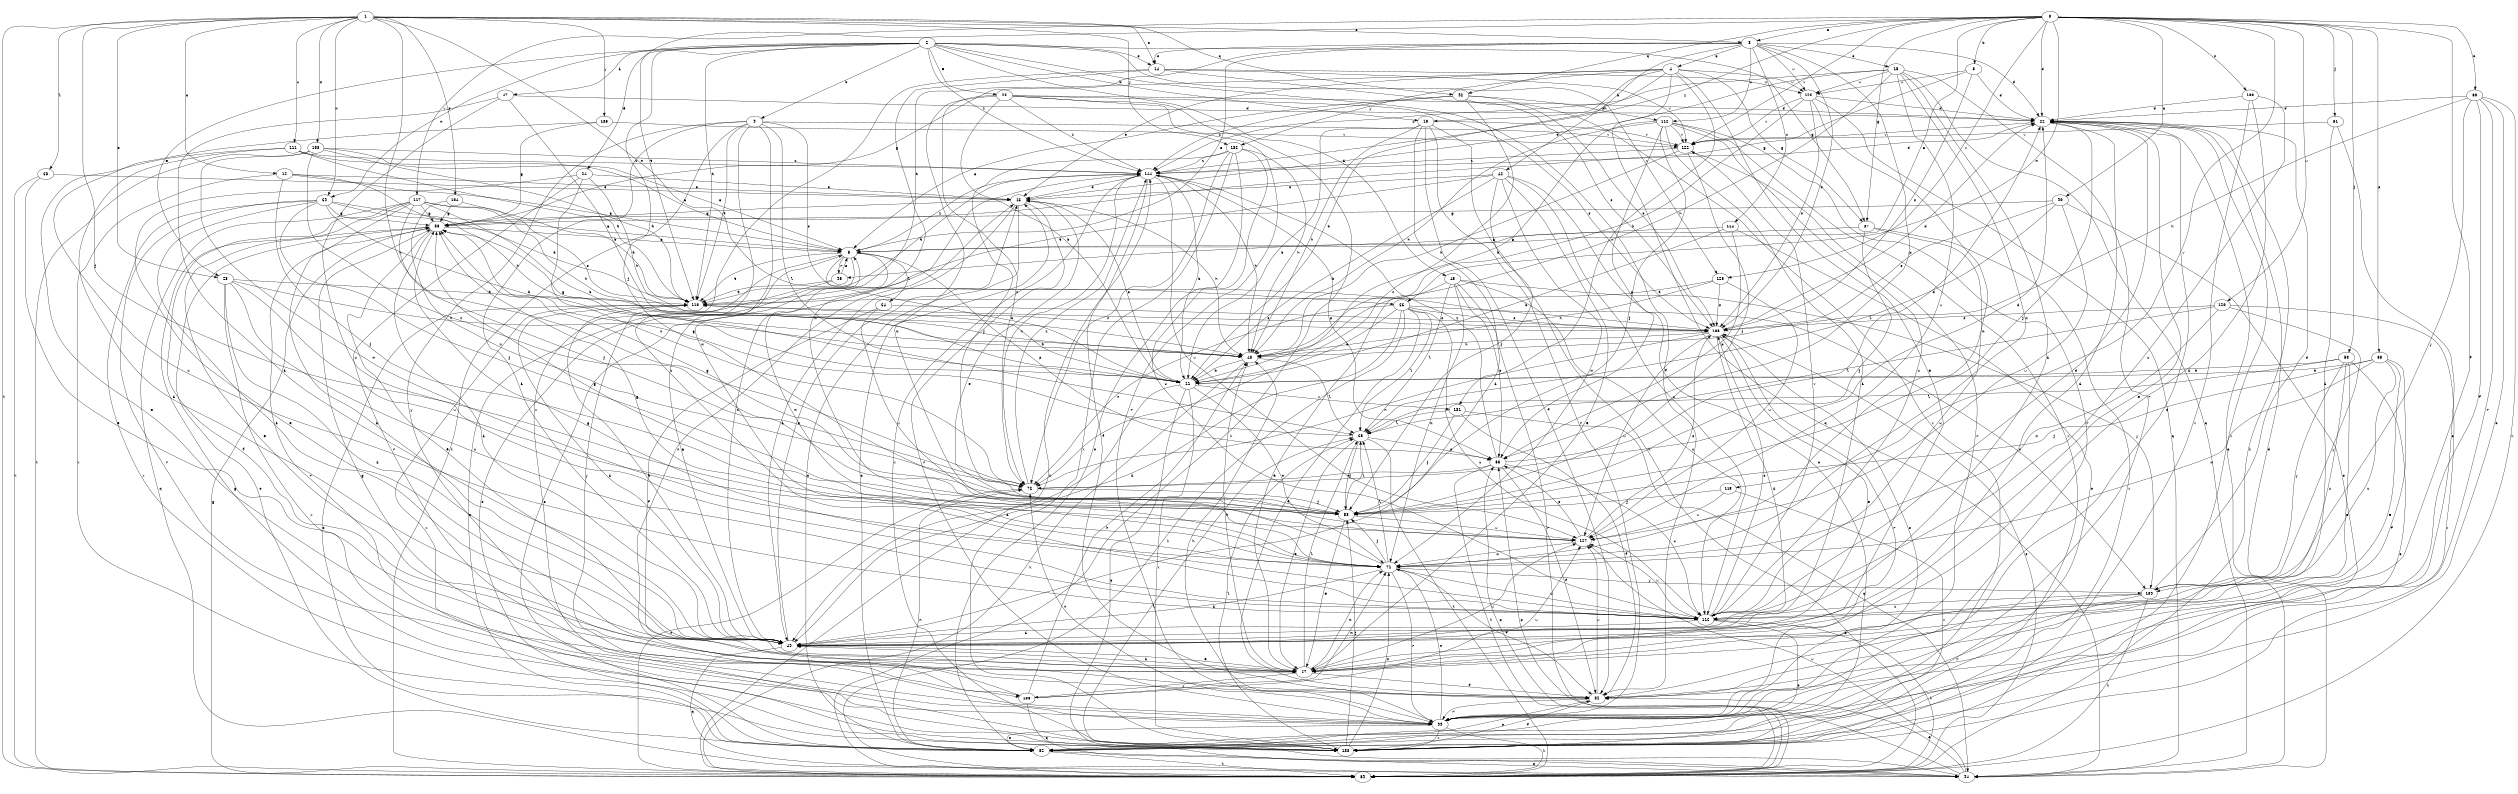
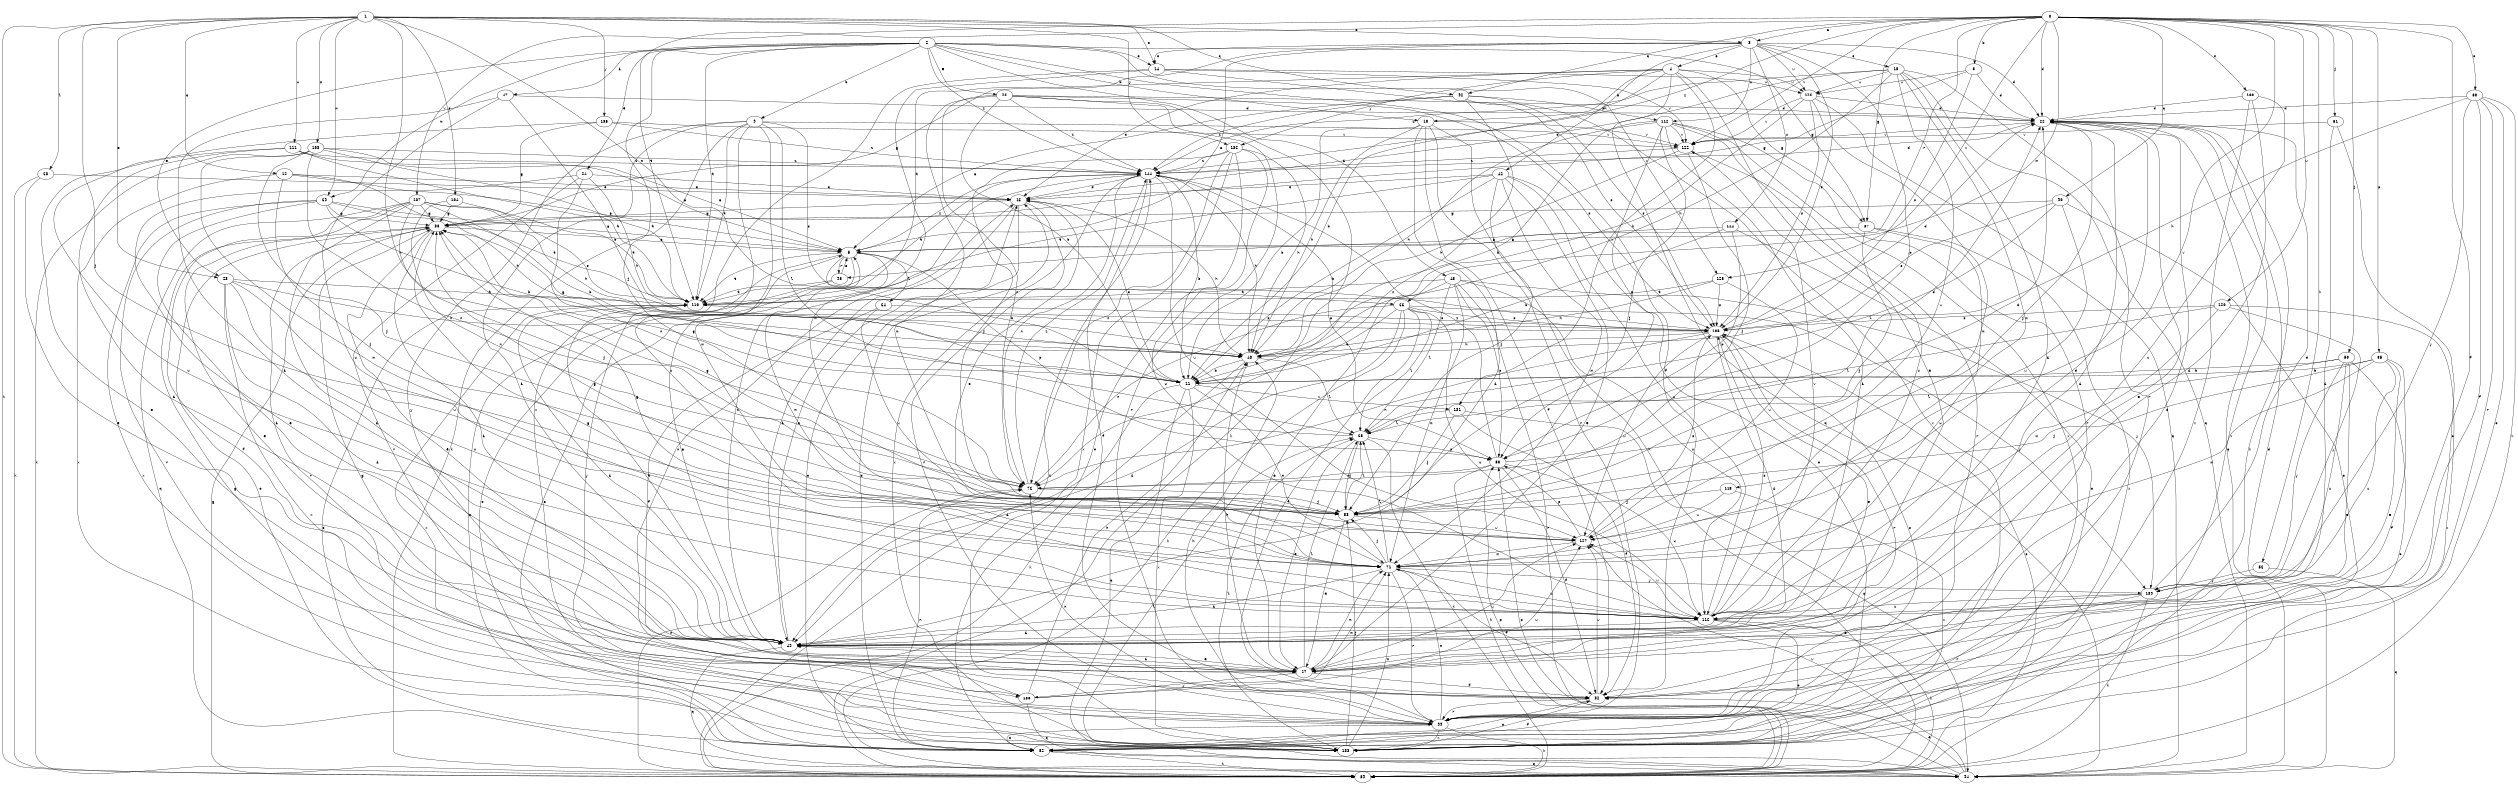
edge "0" -> "98": label "a" -> "r"
edge "135" -> "144": added, label "z"
node "117": label "117" -> "137"
edge "11" -> "110": now "48" -> "110"
edge "66" -> "139": label "n" -> "y"
edge "69" -> "53": now "103" -> "53"
node "56": added
